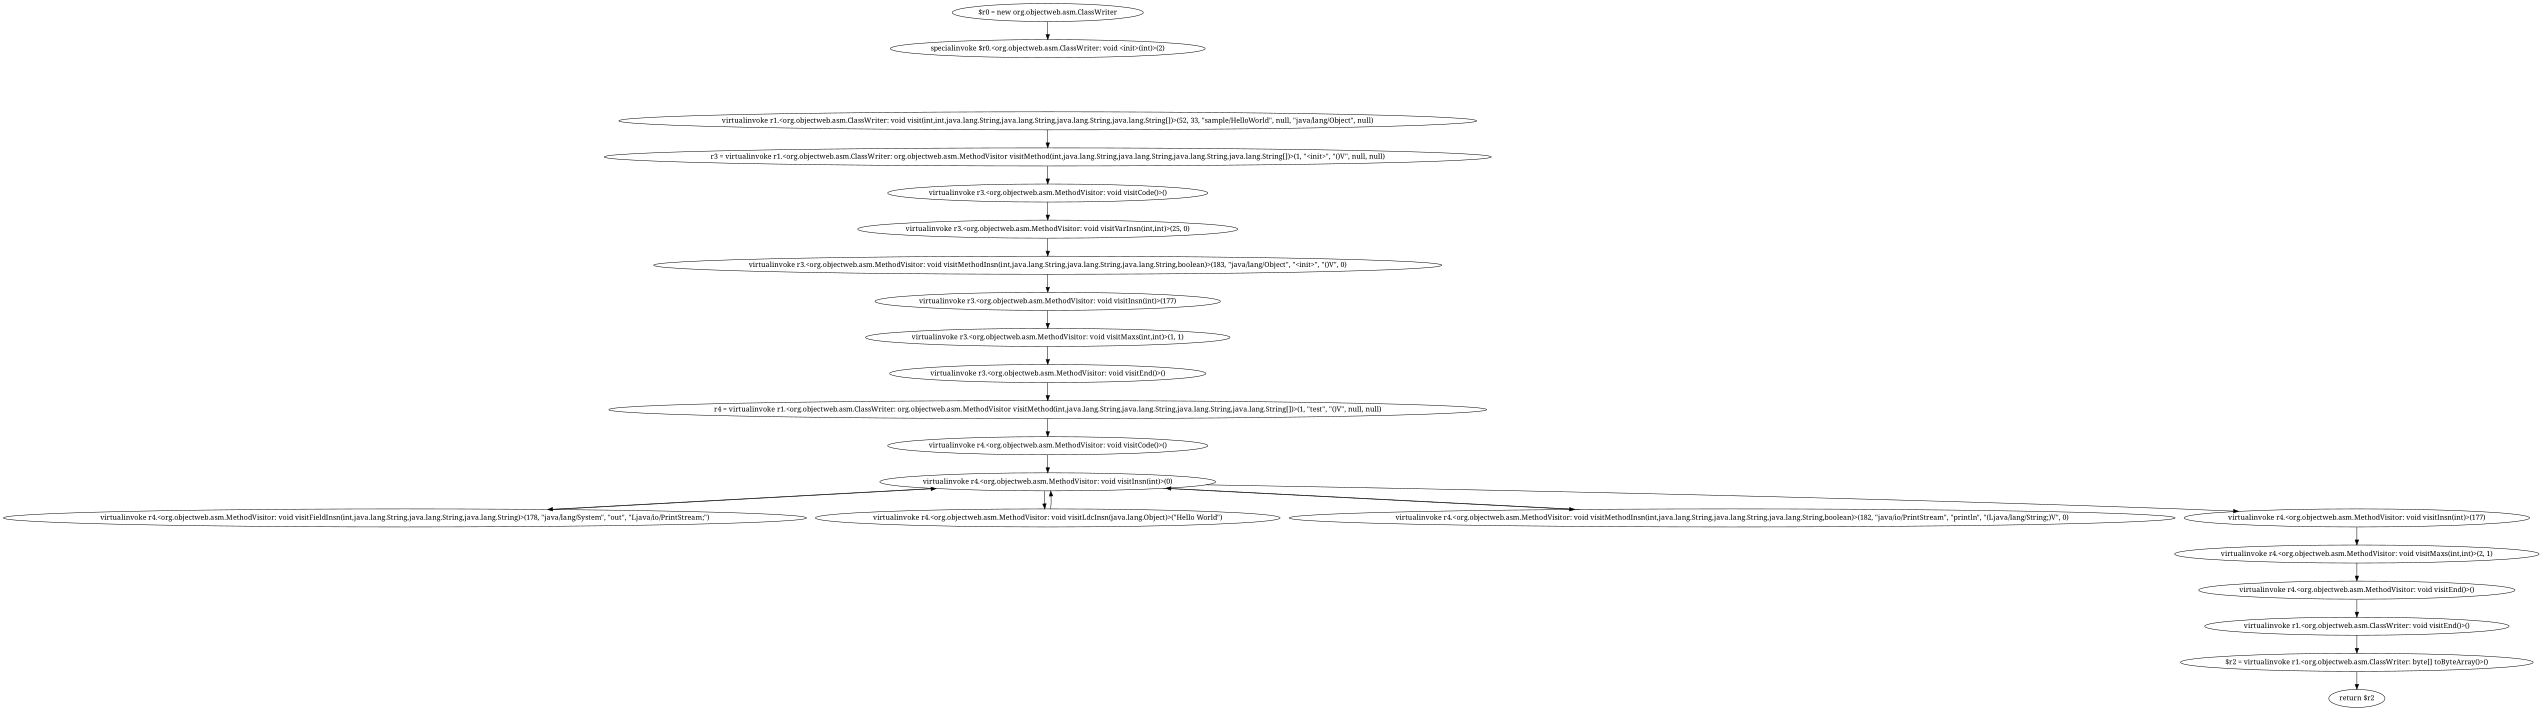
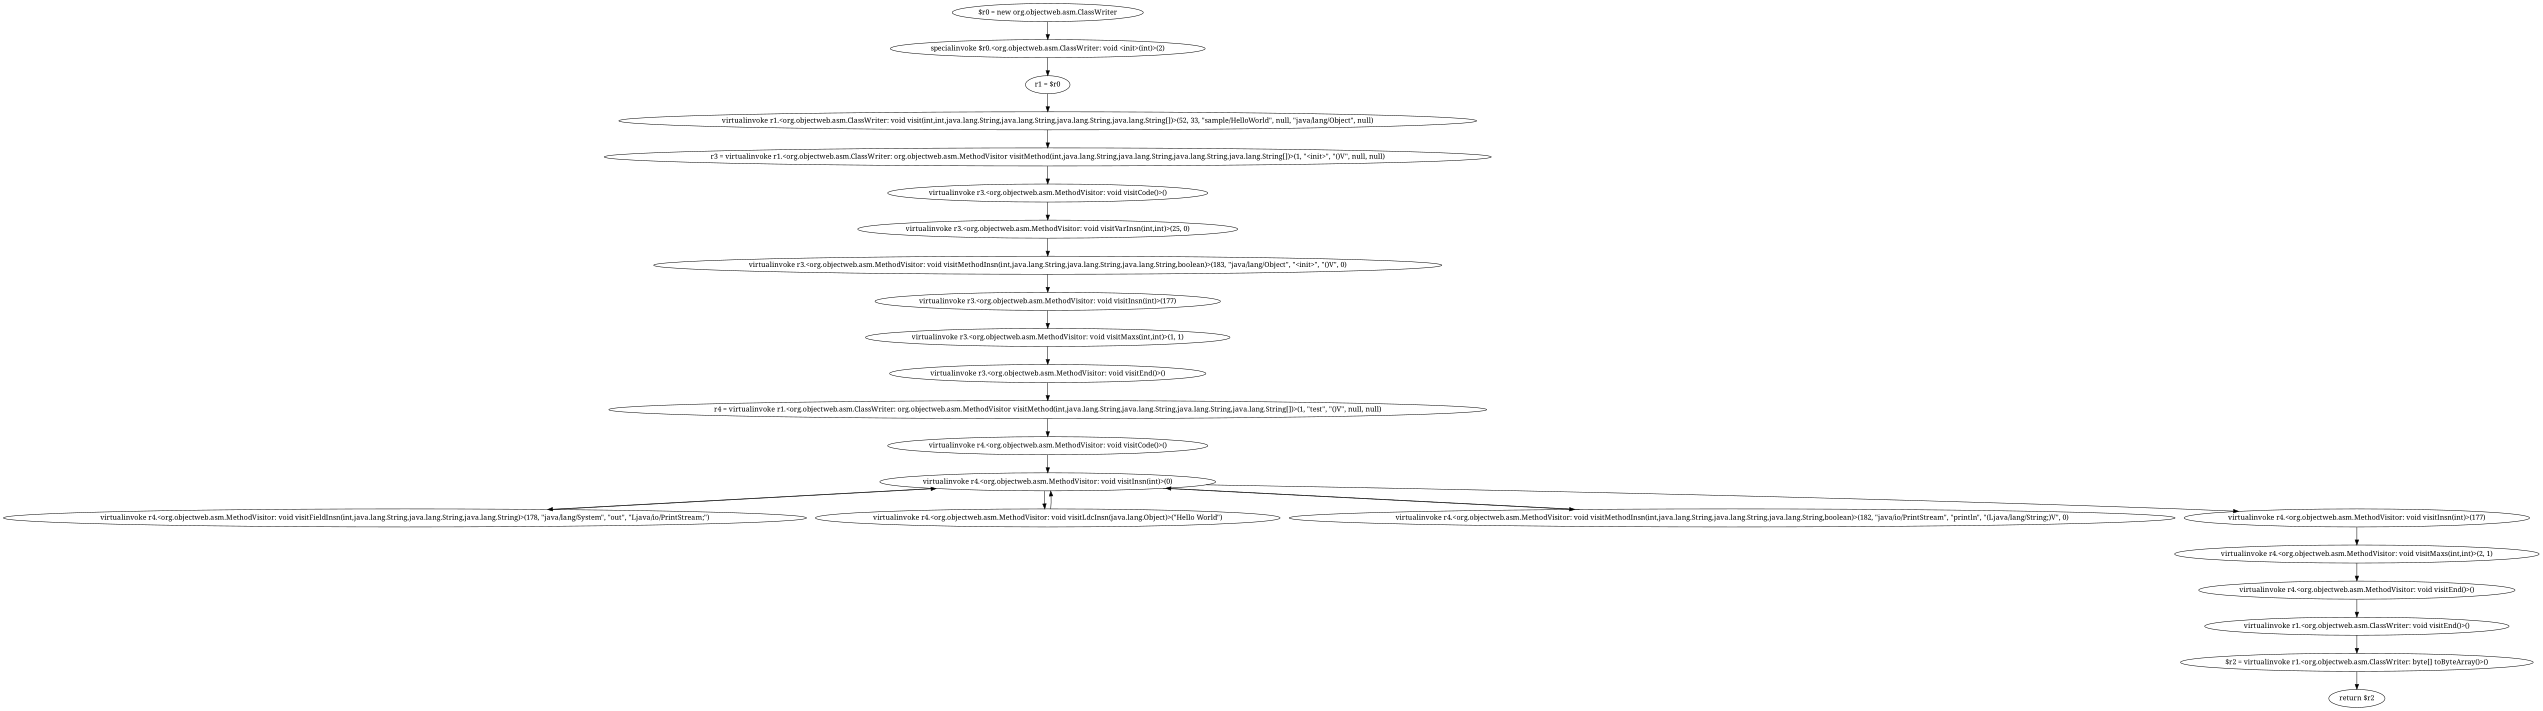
node "r1 = $r0": added
